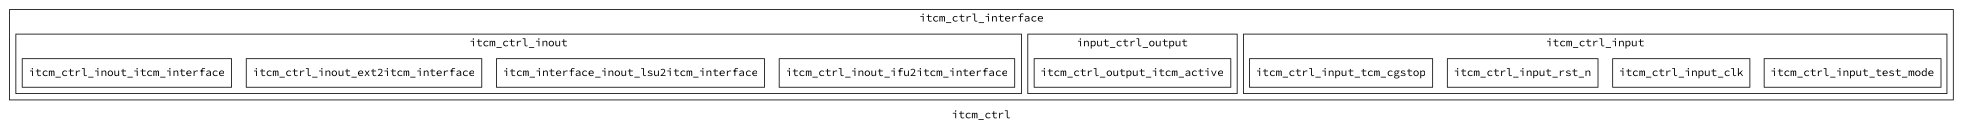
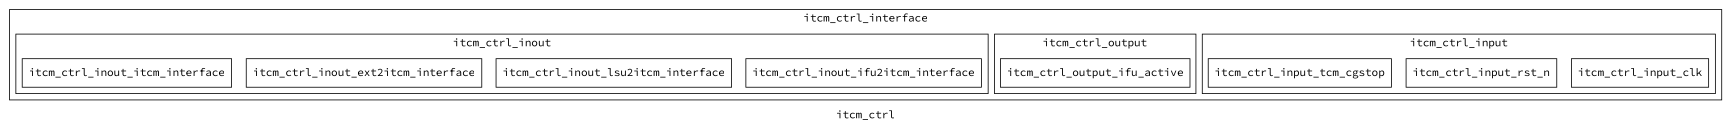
cluster "input_ctrl_output": label "input_ctrl_output" -> "itcm_ctrl_output"
node "itcm_interface_inout_lsu2itcm_interface": label "itcm_interface_inout_lsu2itcm_interface" -> "itcm_ctrl_inout_lsu2itcm_interface"
node "itcm_ctrl_output_itcm_active": label "itcm_ctrl_output_itcm_active" -> "itcm_ctrl_output_ifu_active"
node "itcm_ctrl_input_test_mode": removed
